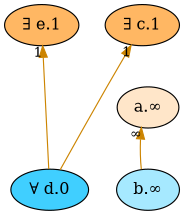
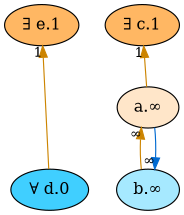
edge "∀ d.0" -> "∃ c.1": now "a.∞" -> "∃ c.1"
edge "a.∞" -> "b.∞": added
